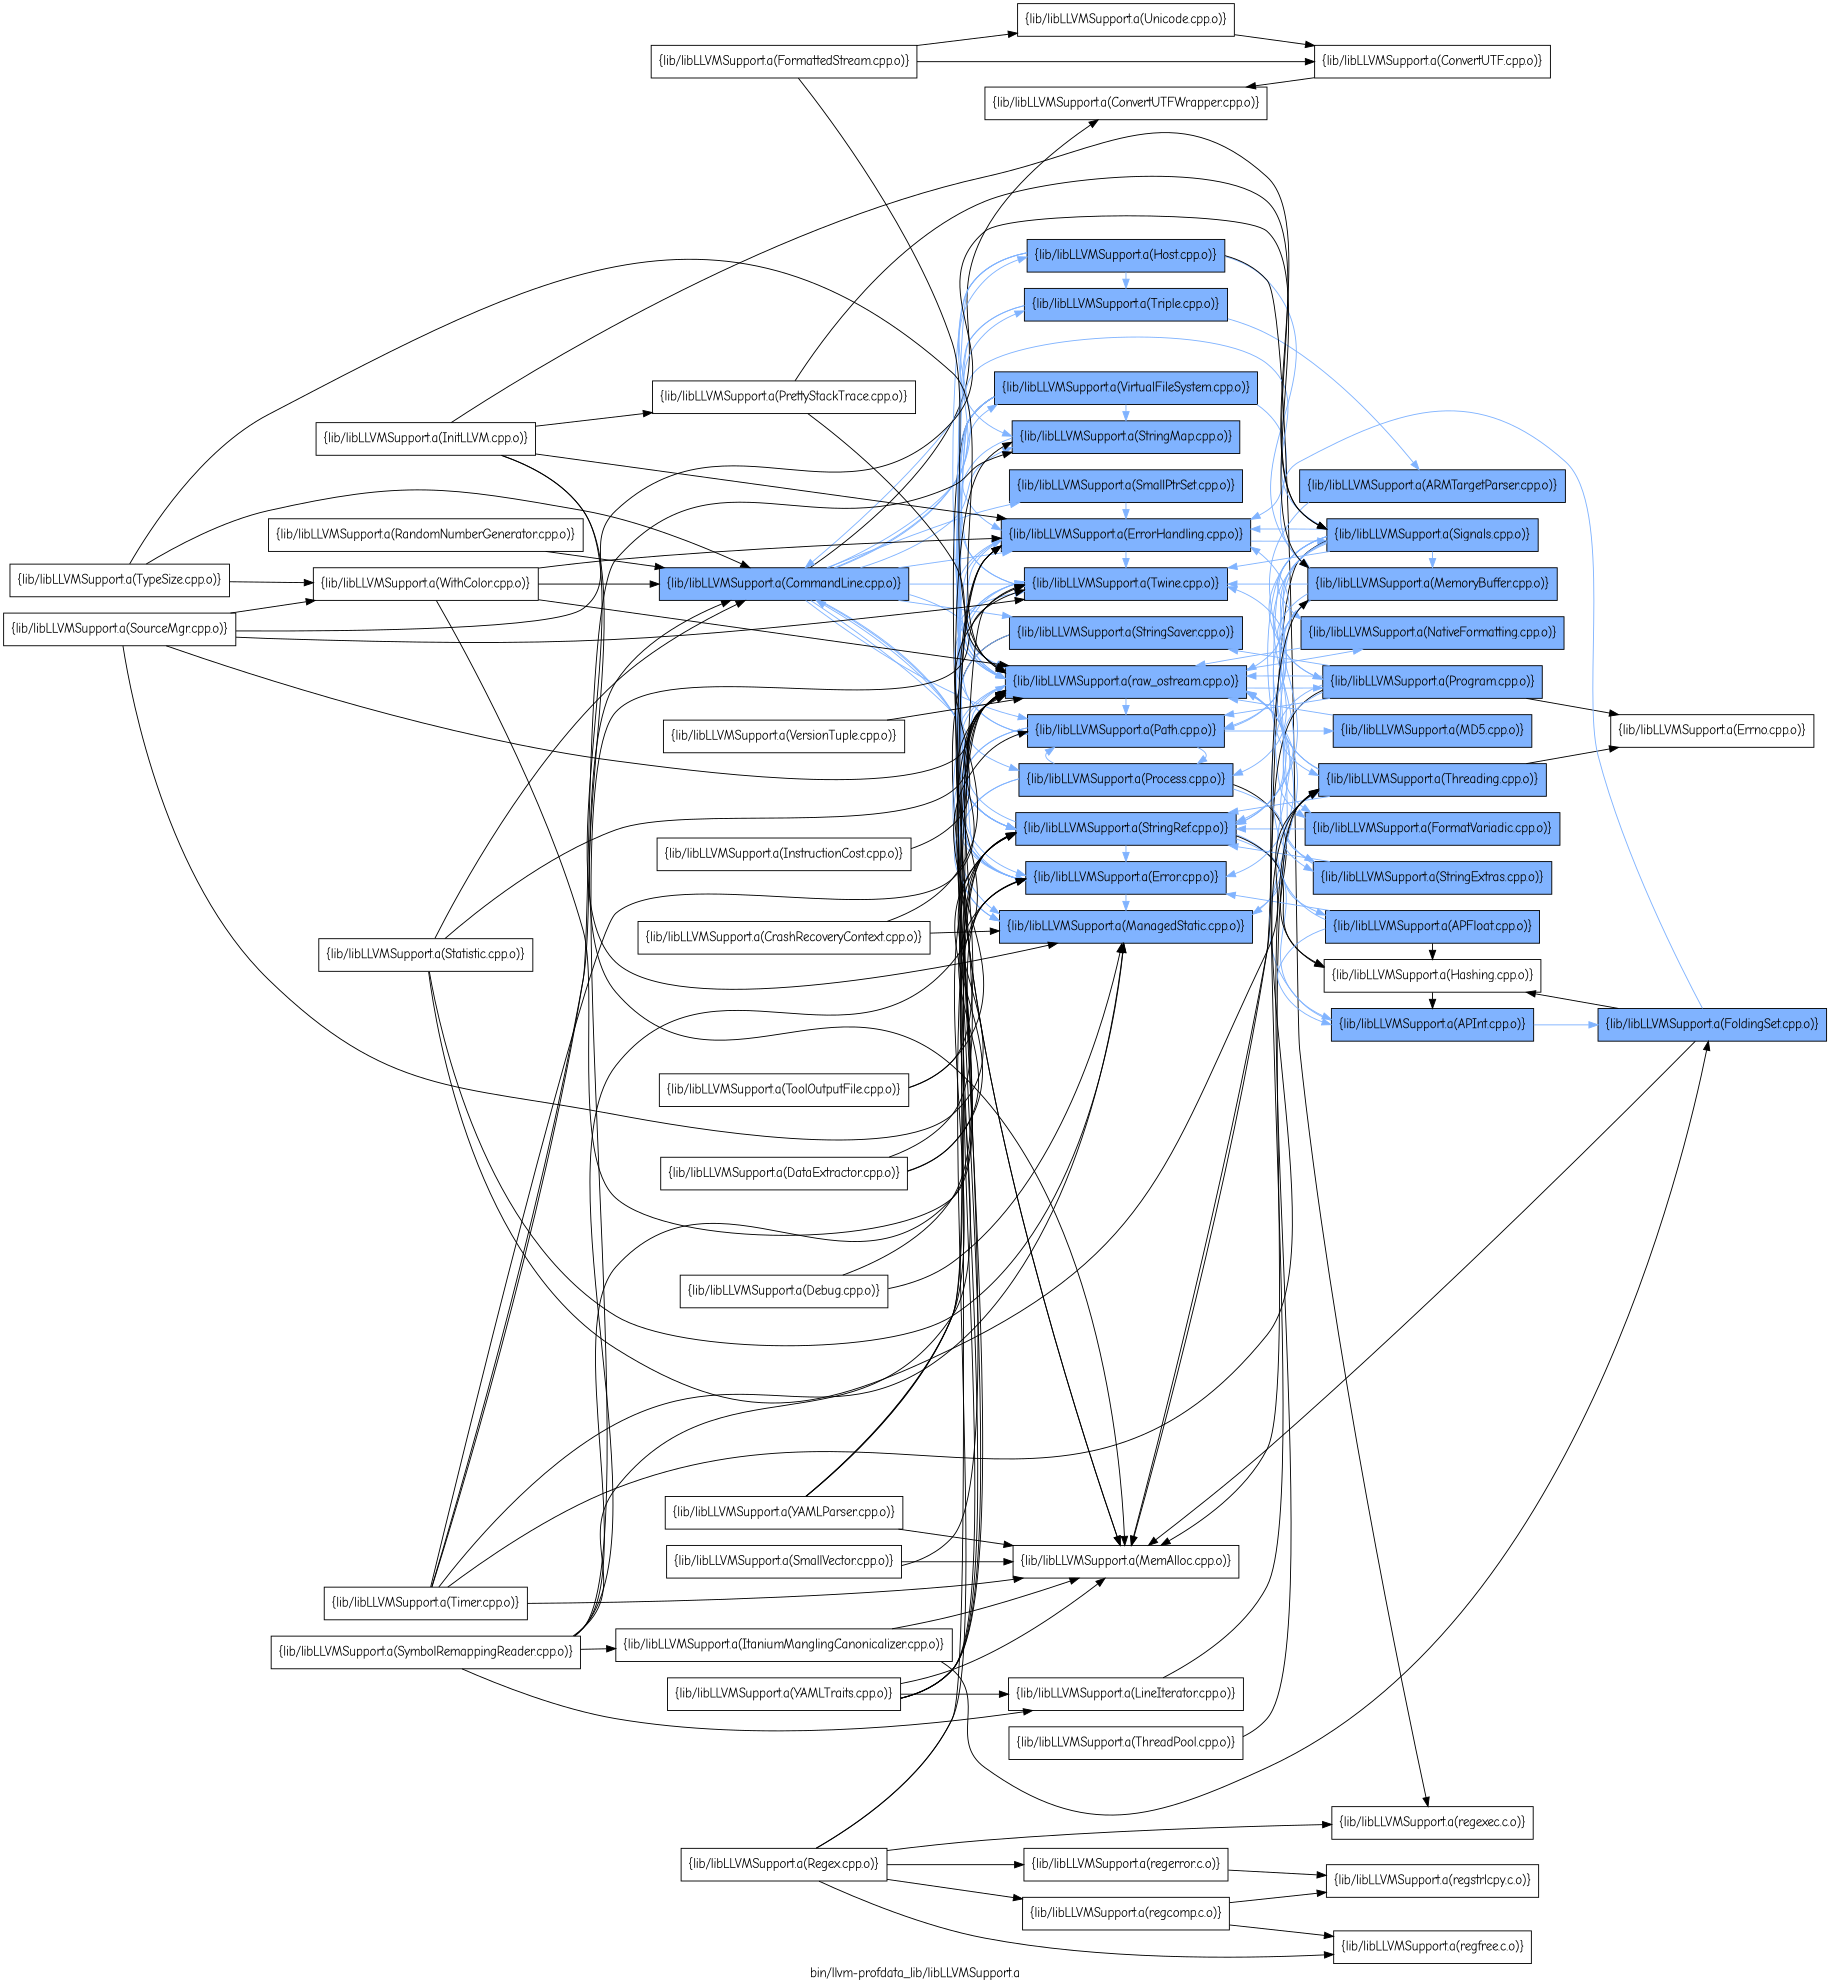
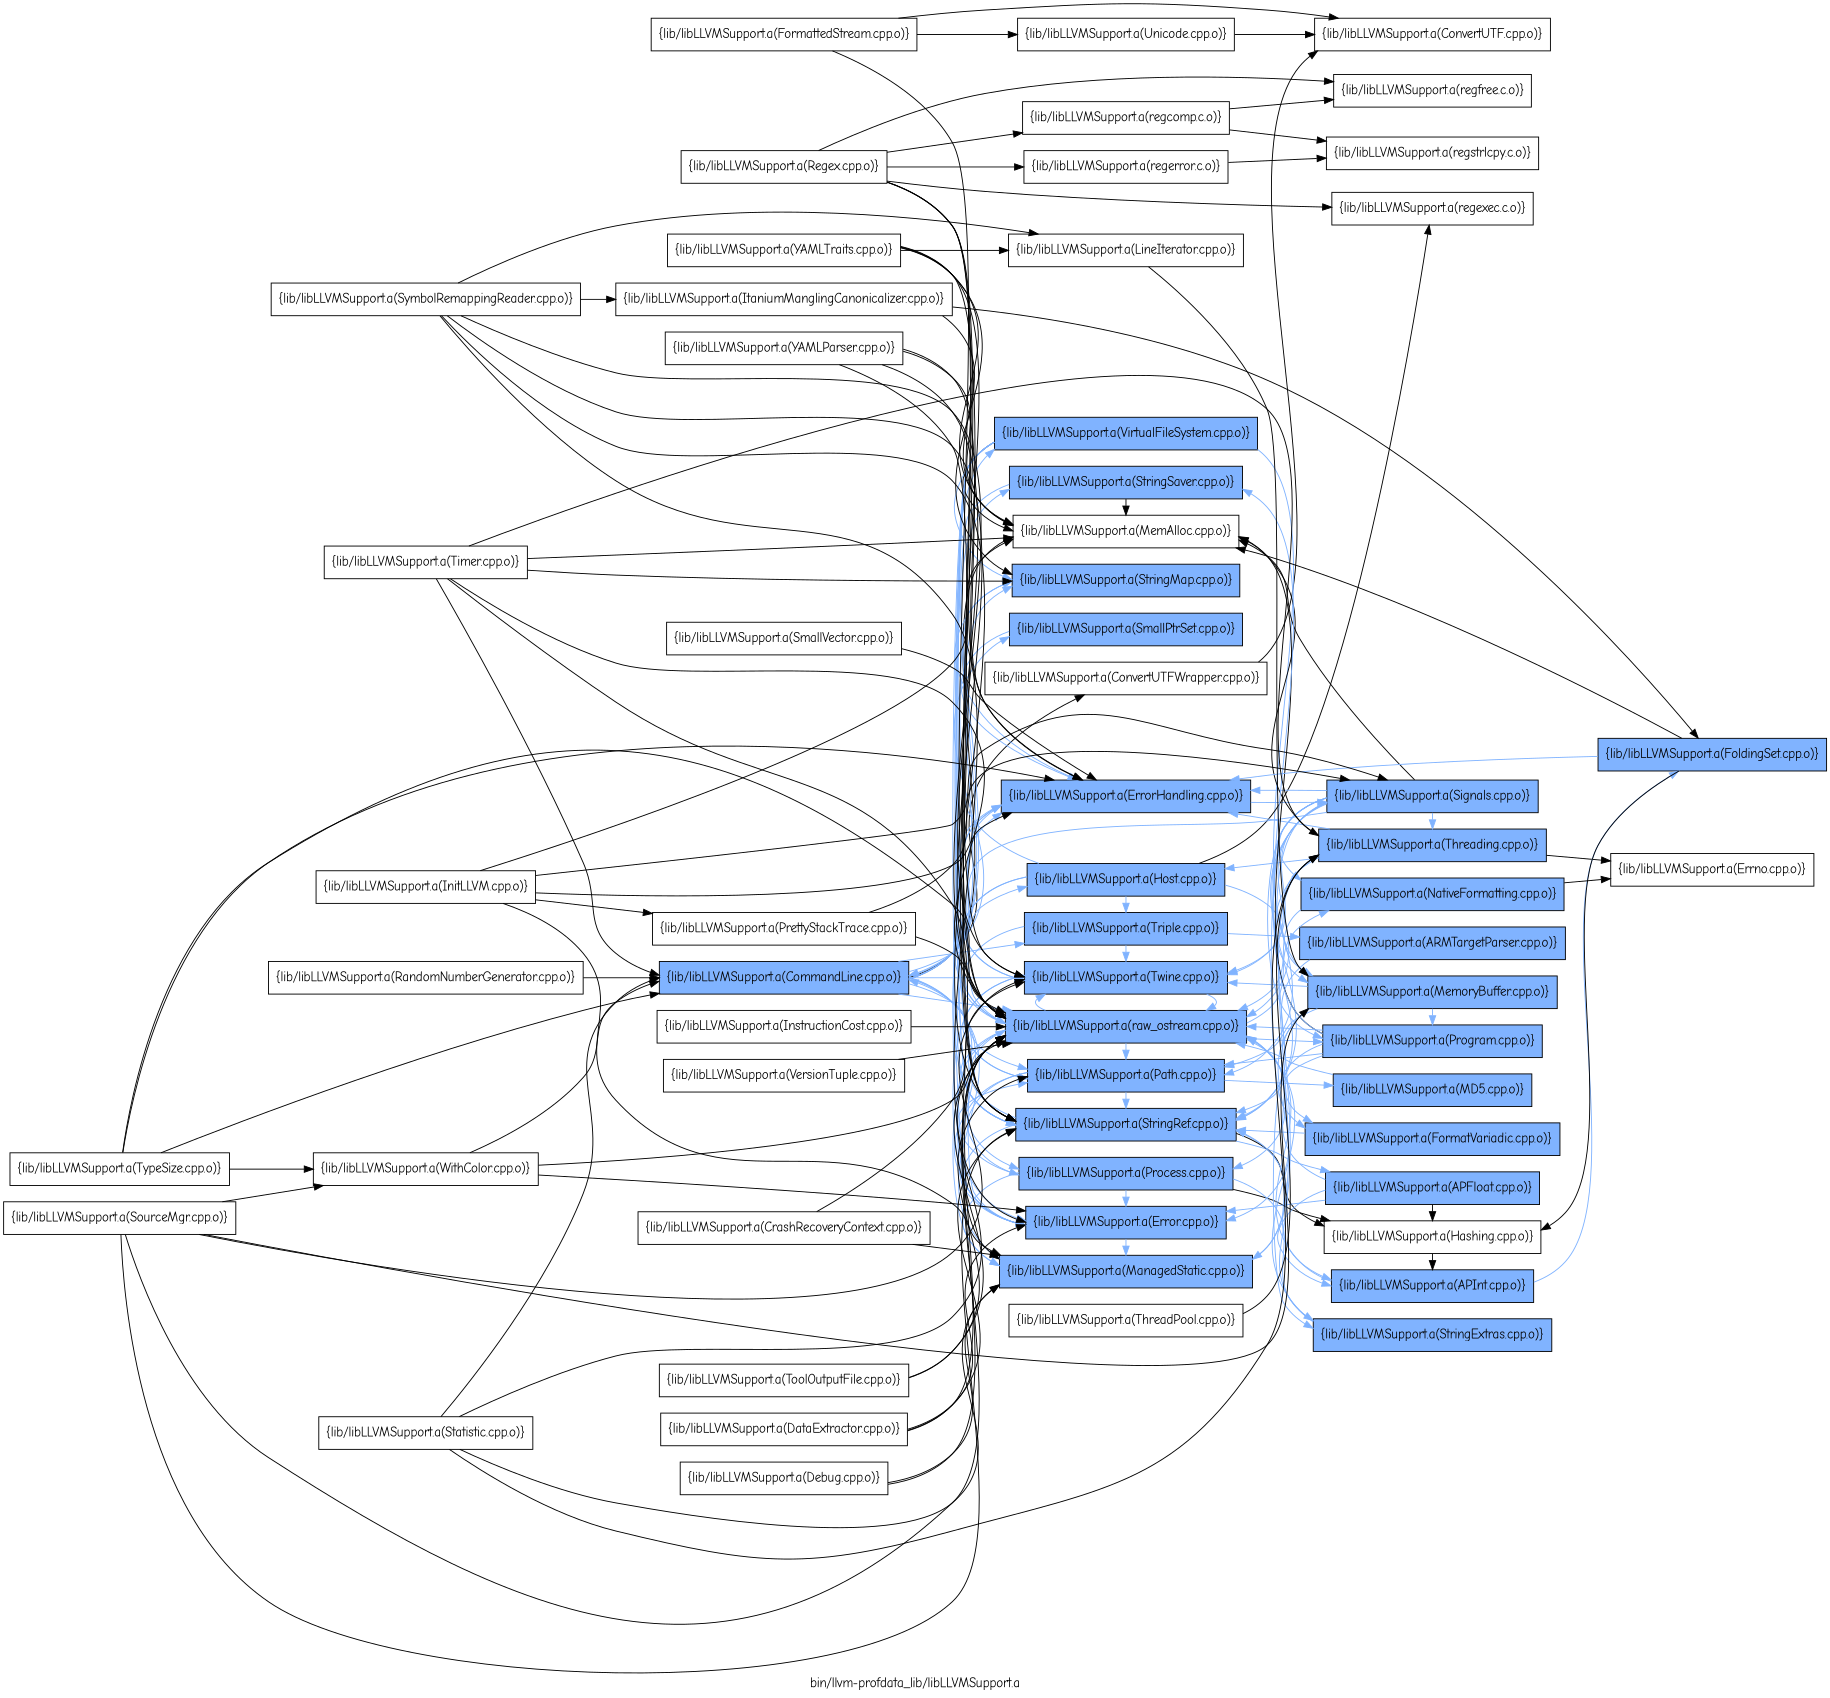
edge "{lib/libLLVMSupport.a(ConvertUTF.cpp.o)}" -> "{lib/libLLVMSupport.a(ConvertUTFWrapper.cpp.o)}": reversed
edge "{lib/libLLVMSupport.a(WithColor.cpp.o)}" -> "{lib/libLLVMSupport.a(ErrorHandling.cpp.o)}": now "{lib/libLLVMSupport.a(TypeSize.cpp.o)}" -> "{lib/libLLVMSupport.a(ErrorHandling.cpp.o)}"
edge "{lib/libLLVMSupport.a(Program.cpp.o)}" -> "{lib/libLLVMSupport.a(Errno.cpp.o)}": now "{lib/libLLVMSupport.a(NativeFormatting.cpp.o)}" -> "{lib/libLLVMSupport.a(Errno.cpp.o)}"
edge "{lib/libLLVMSupport.a(Threading.cpp.o)}" -> "{lib/libLLVMSupport.a(Host.cpp.o)}": added
edge "{lib/libLLVMSupport.a(YAMLTraits.cpp.o)}" -> "{lib/libLLVMSupport.a(raw_ostream.cpp.o)}": now "{lib/libLLVMSupport.a(Regex.cpp.o)}" -> "{lib/libLLVMSupport.a(raw_ostream.cpp.o)}"
edge "{lib/libLLVMSupport.a(SmallVector.cpp.o)}" -> "{lib/libLLVMSupport.a(MemAlloc.cpp.o)}": now "{lib/libLLVMSupport.a(CommandLine.cpp.o)}" -> "{lib/libLLVMSupport.a(MemAlloc.cpp.o)}"
